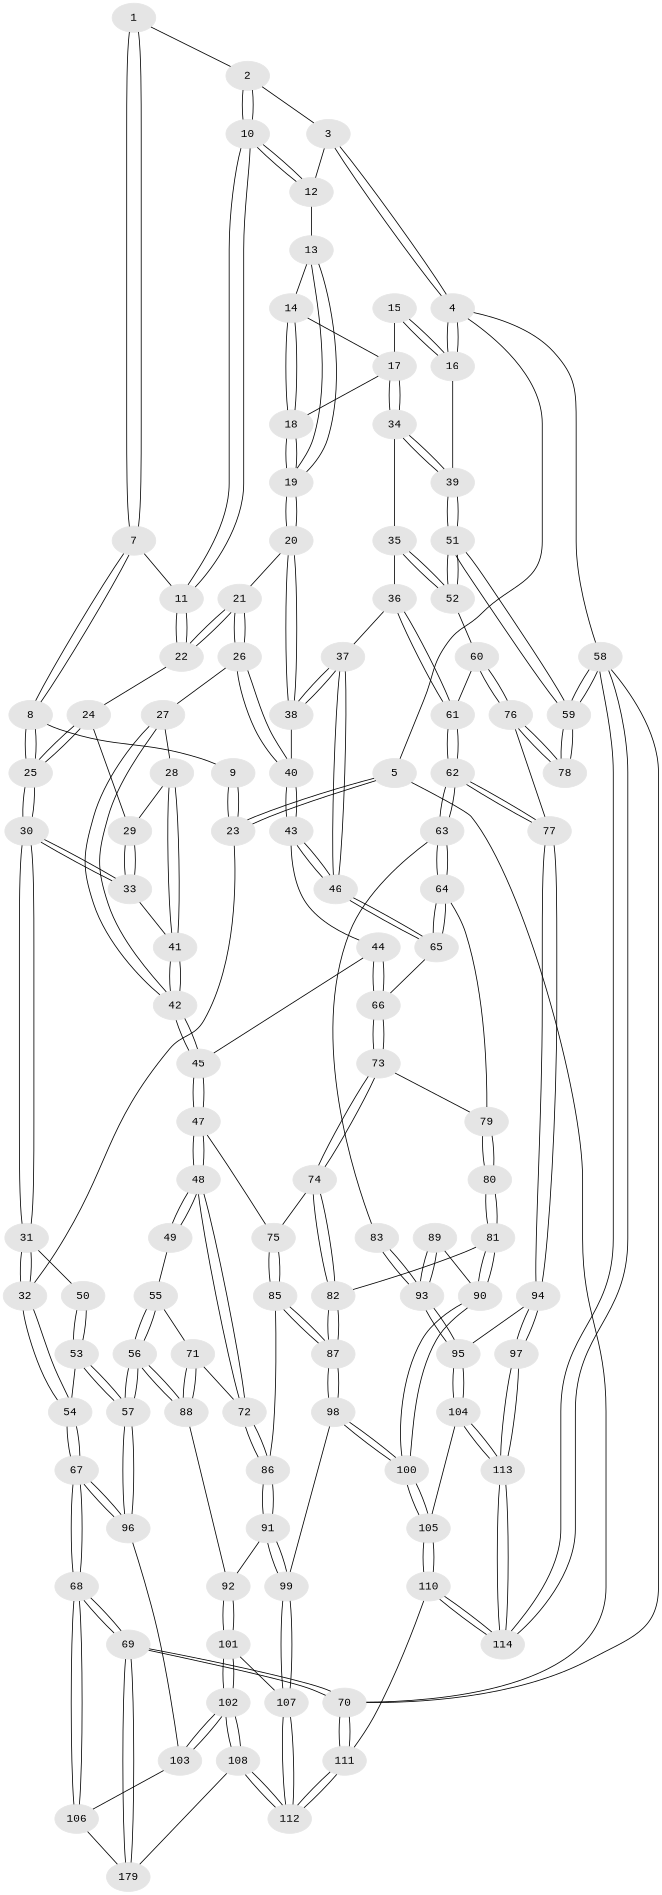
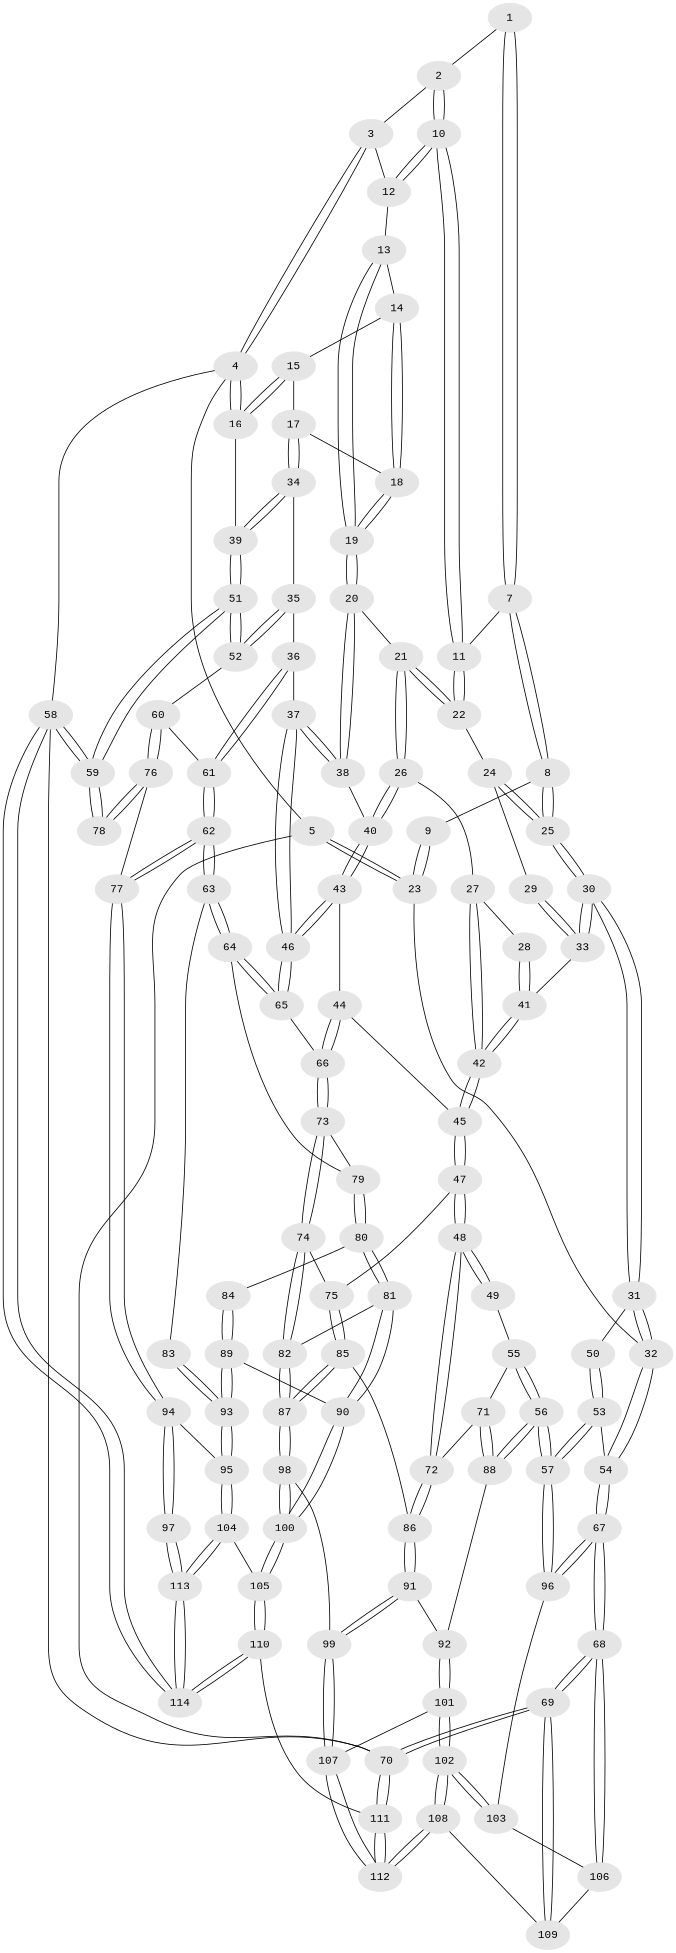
edge "14" -- "17": now "14" -- "15"
edge "28" -- "29": removed
node "84": added
node "179": label "179" -> "109"
